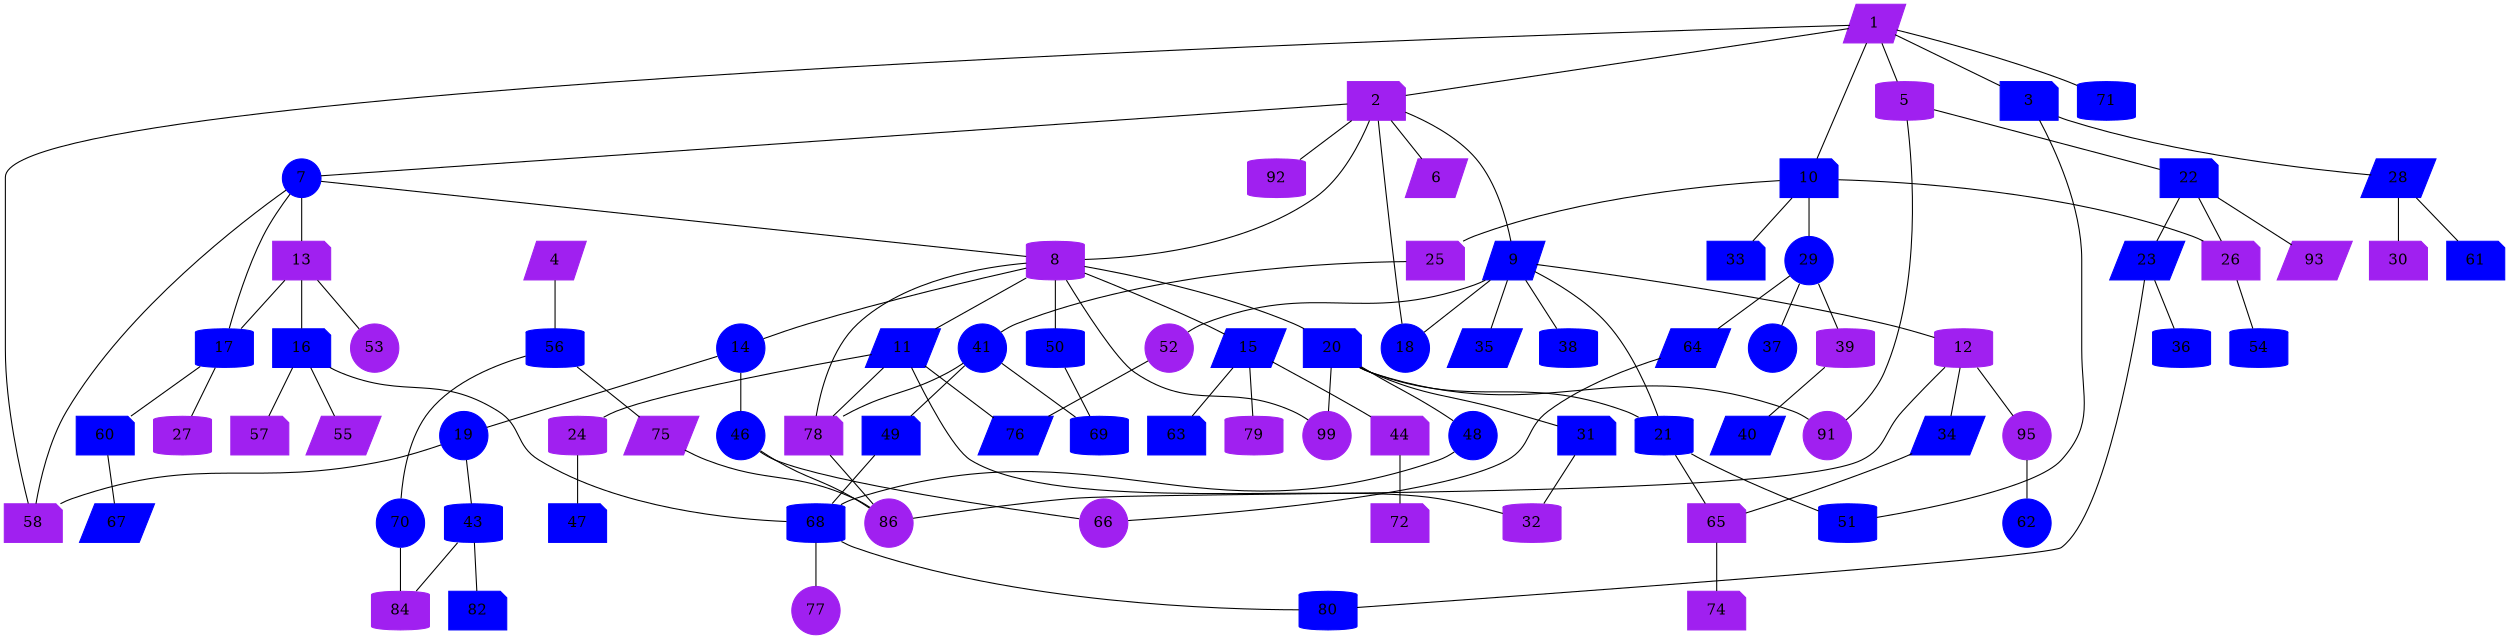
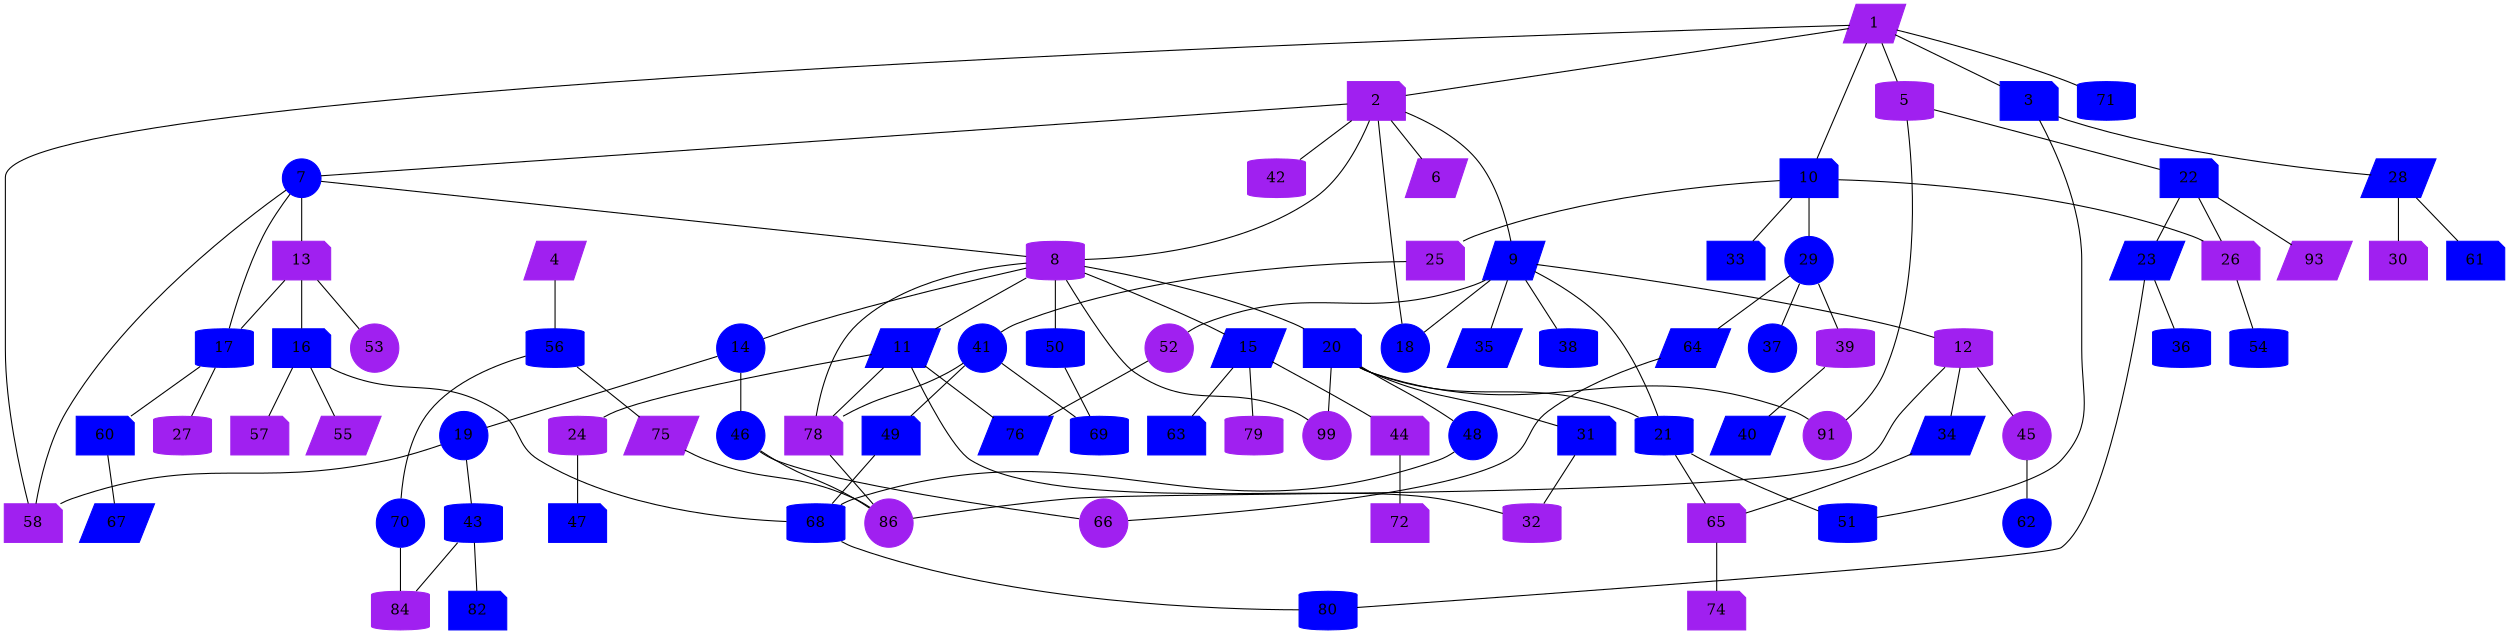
node "92": label "92" -> "42"
node "95": label "95" -> "45"
node "77": removed
